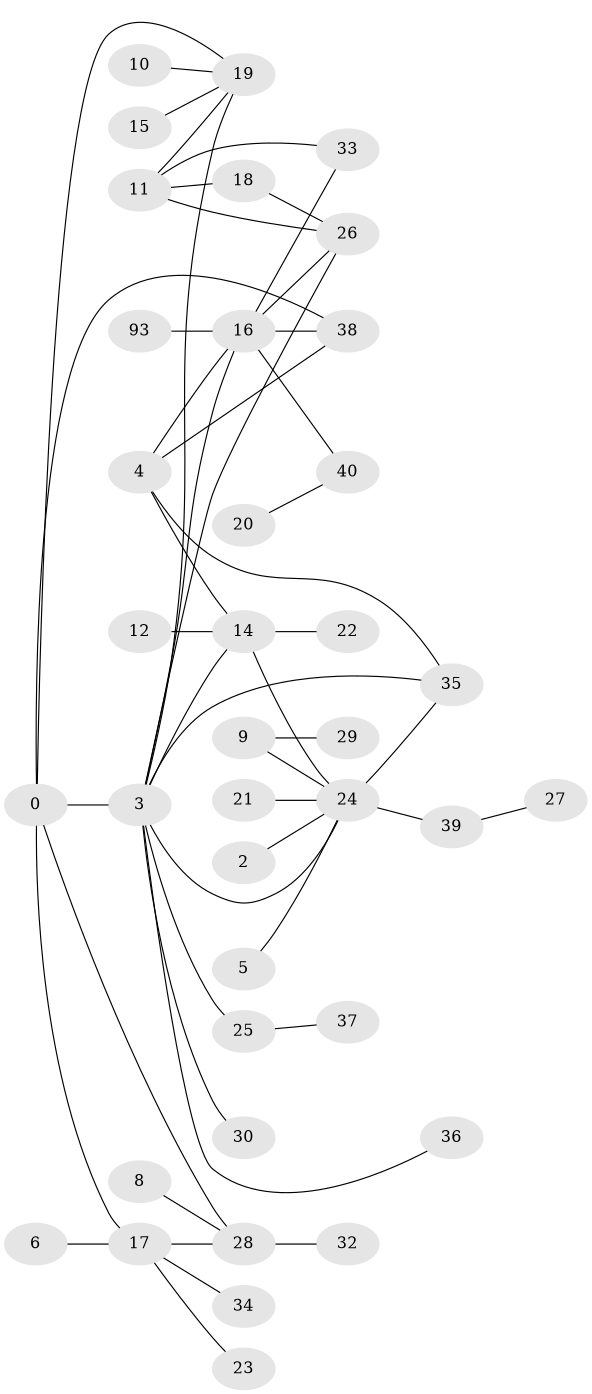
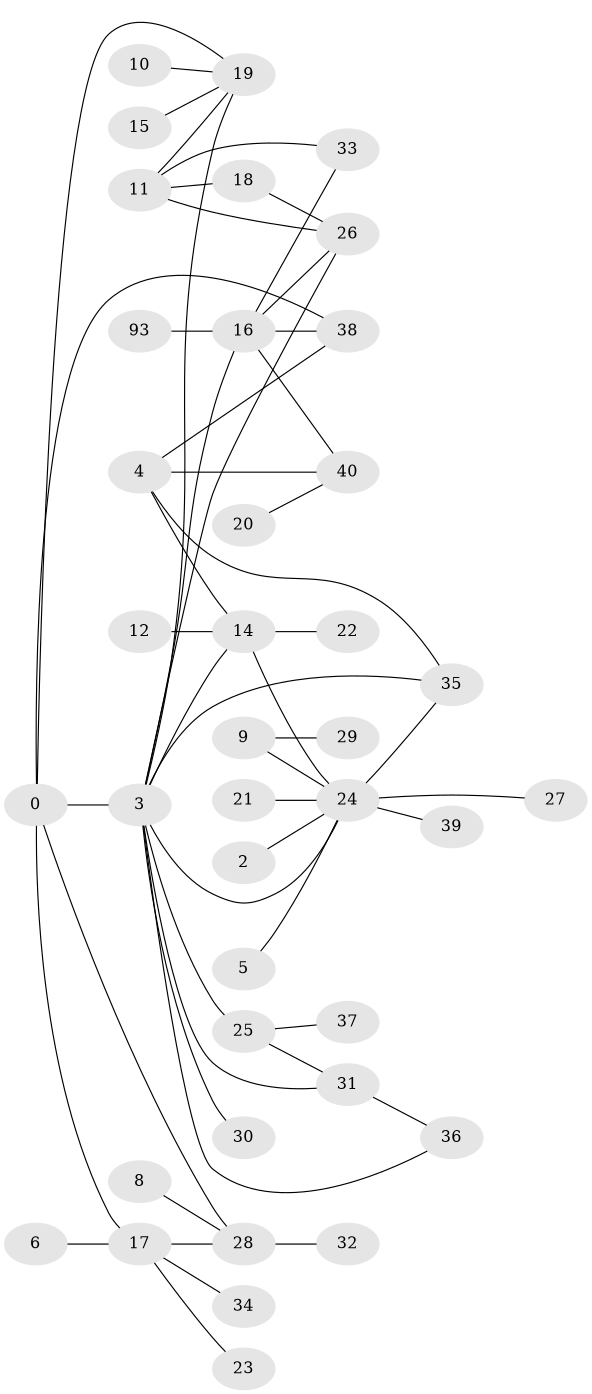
edge "16" -- "4": now "40" -- "4"
edge "27" -- "39": now "27" -- "24"
node "31": added
